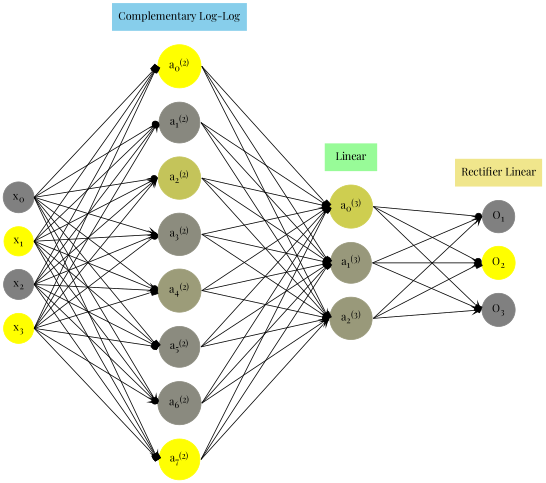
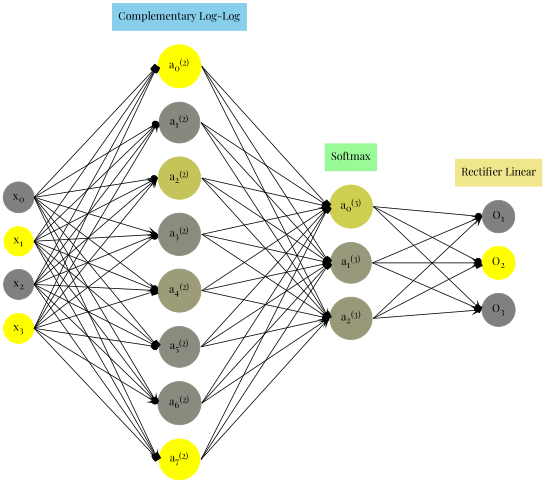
node "Linear": label "Linear" -> "Softmax"
